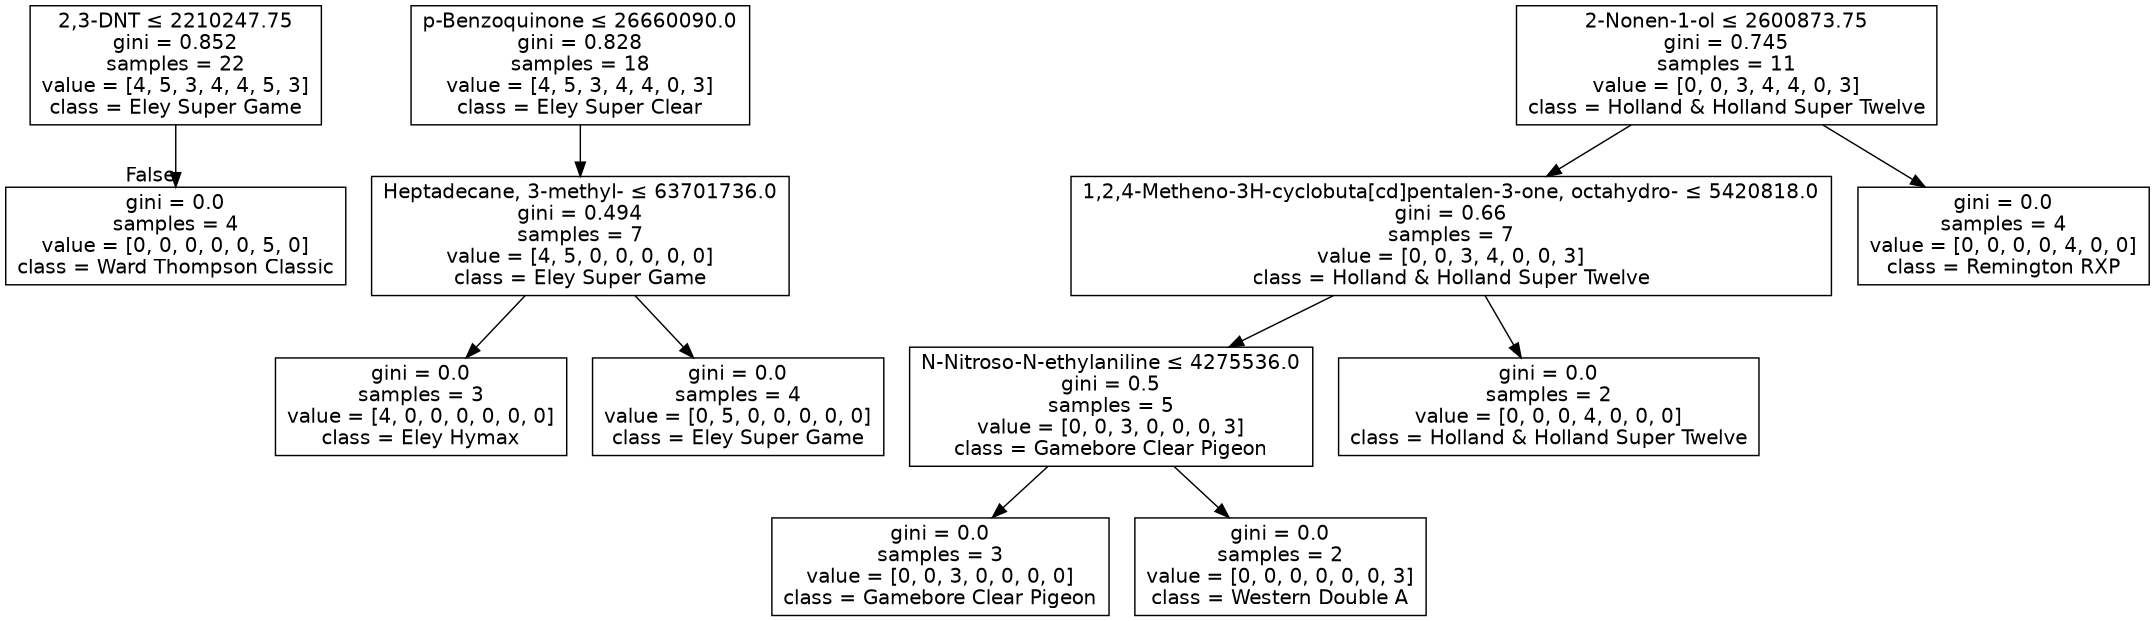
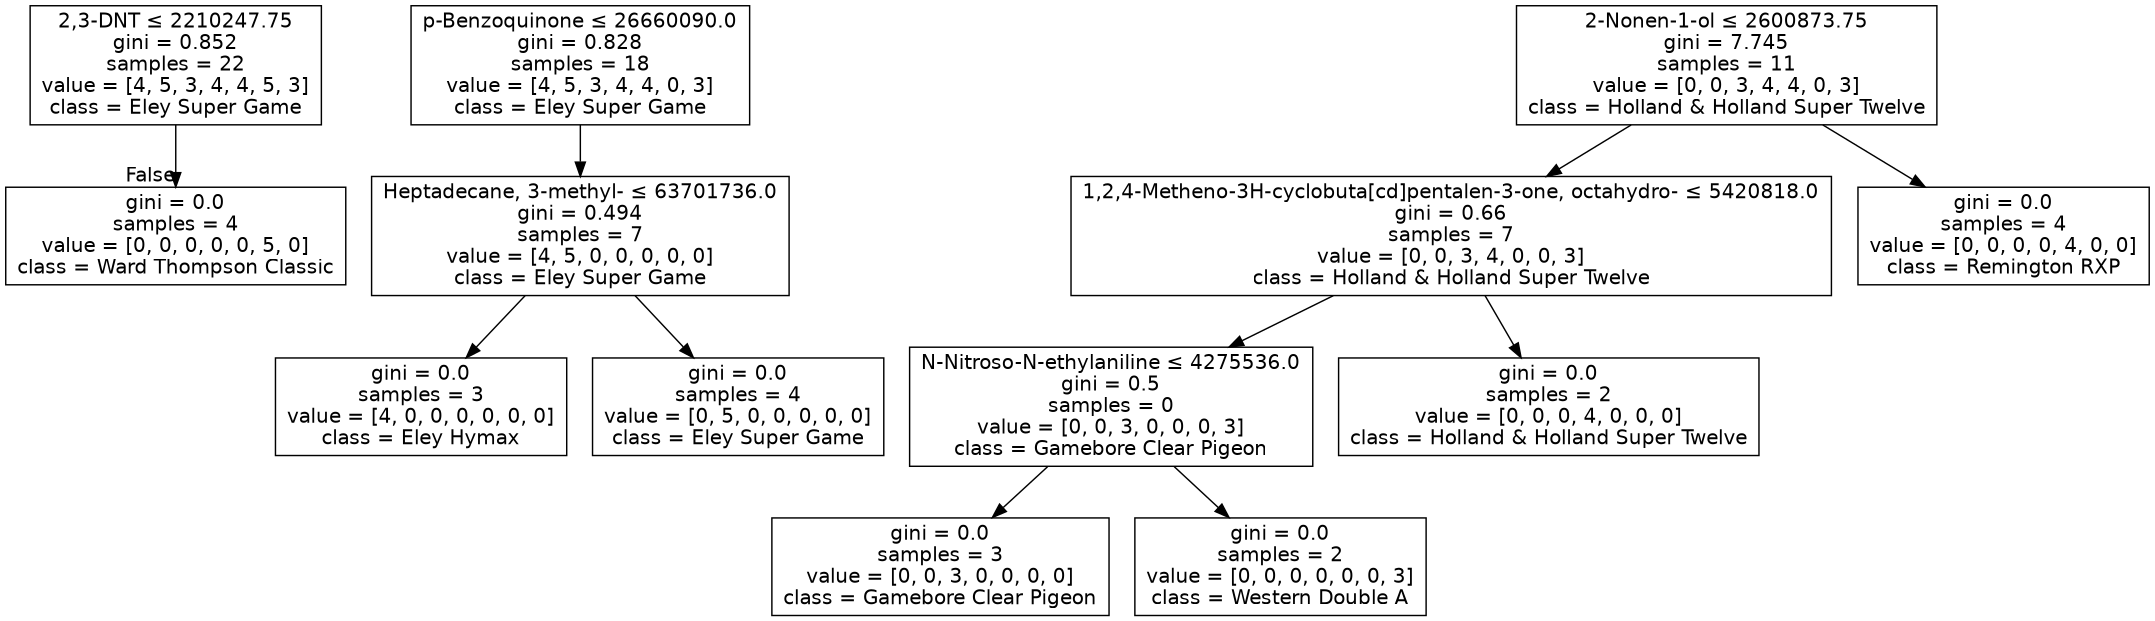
node "2-Nonen-1-ol ≤ 2600873.75": text "gini = 0.745" -> "gini = 7.745"
node "p-Benzoquinone ≤ 26660090.0": text "class = Eley Super Clear" -> "class = Eley Super Game"
node "N-Nitroso-N-ethylaniline ≤ 4275536.0": text "samples = 5" -> "samples = 0"
